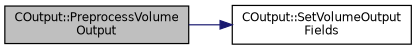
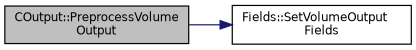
node "COutput::SetVolumeOutput Fields": label "COutput::SetVolumeOutput Fields" -> "Fields::SetVolumeOutput Fields"
